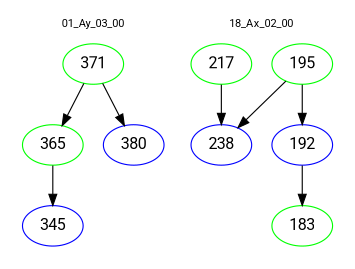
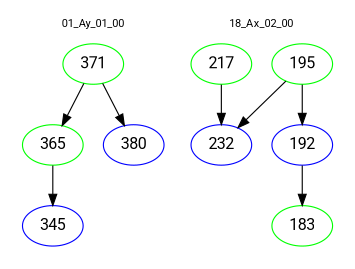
cluster "01_Ay_03_00": label "01_Ay_03_00" -> "01_Ay_01_00"
node "238": label "238" -> "232"
